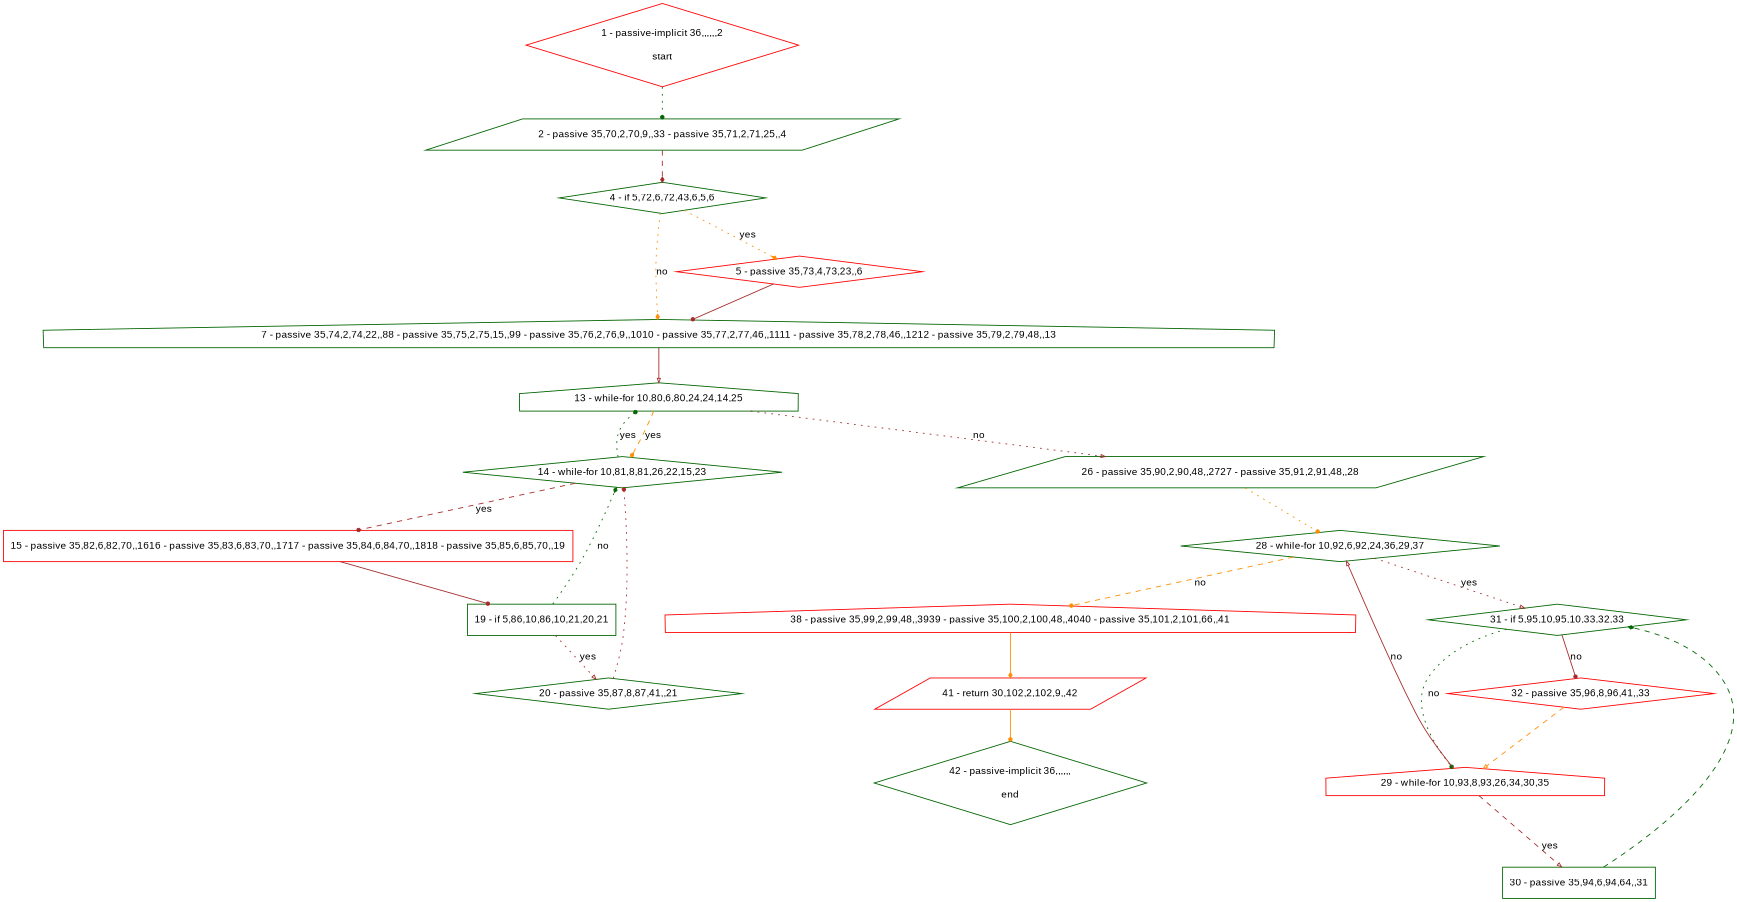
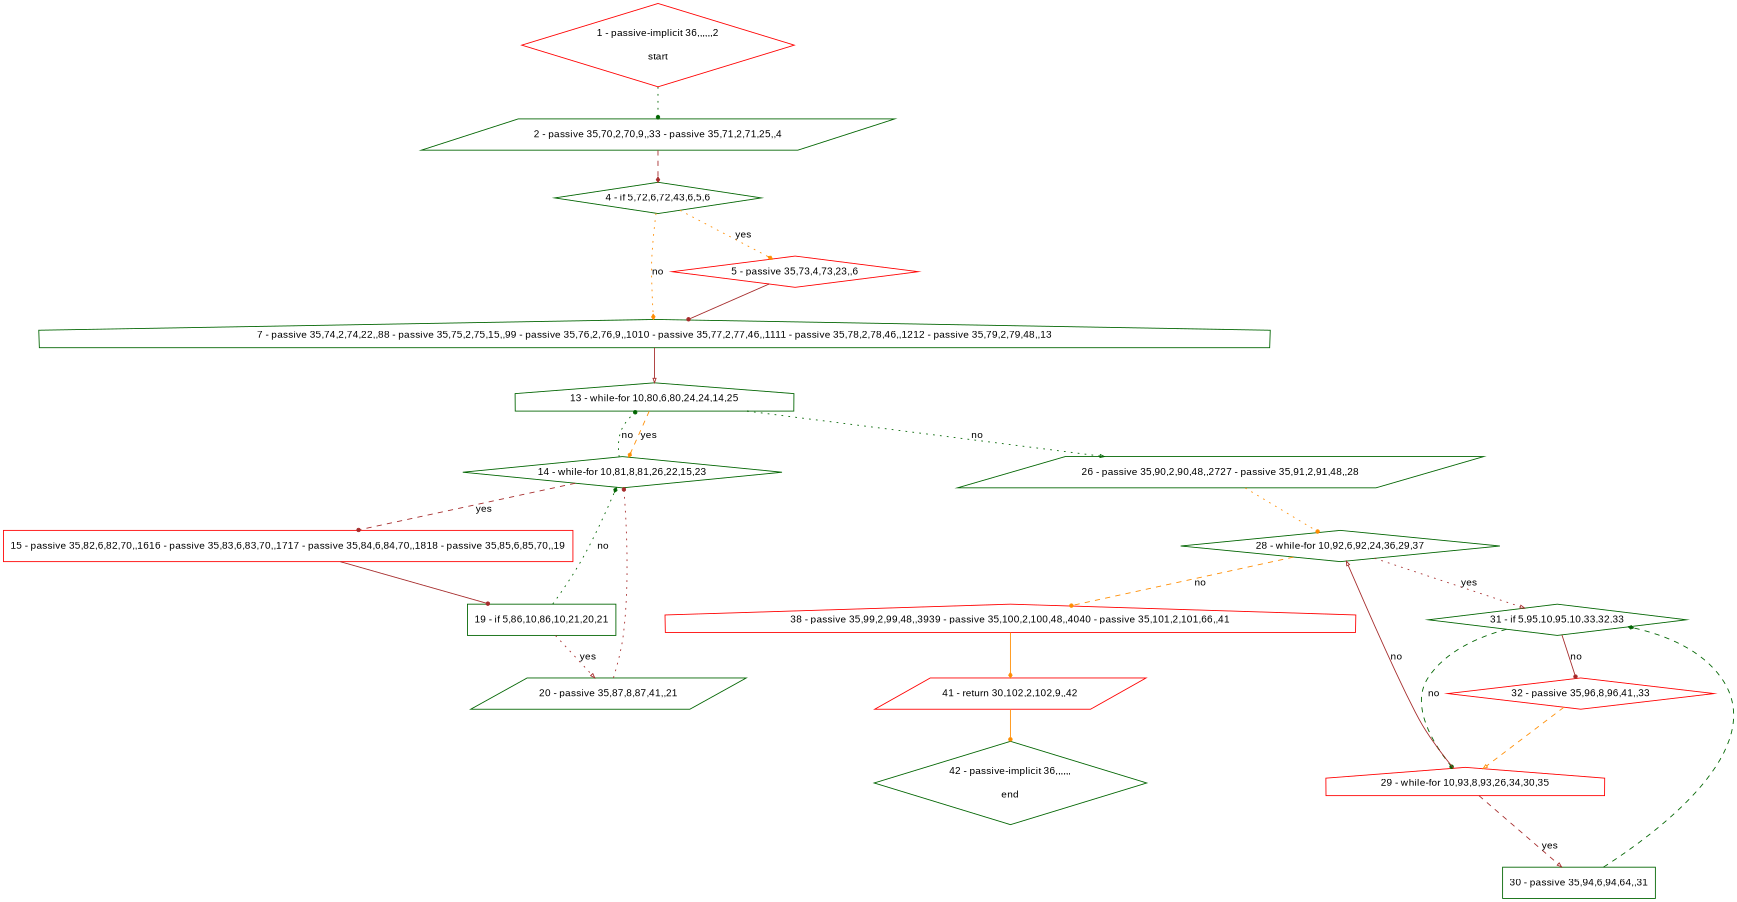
edge "13 - while-for 10,80,6,80,24,24,14,25" -> "26 - passive 35,90,2,90,48,,2727 - passive 35,91,2,91,48,,28": color brown -> darkgreen
edge "14 - while-for 10,81,8,81,26,22,15,23" -> "13 - while-for 10,80,6,80,24,24,14,25": label "yes" -> "no"
edge "31 - if 5,95,10,95,10,33,32,33" -> "29 - while-for 10,93,8,93,26,34,30,35": style dotted -> dashed
node "20 - passive 35,87,8,87,41,,21": shape diamond -> parallelogram
